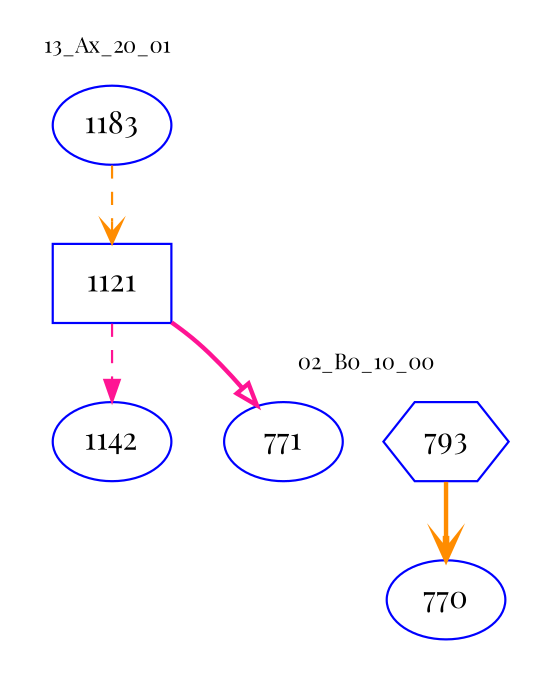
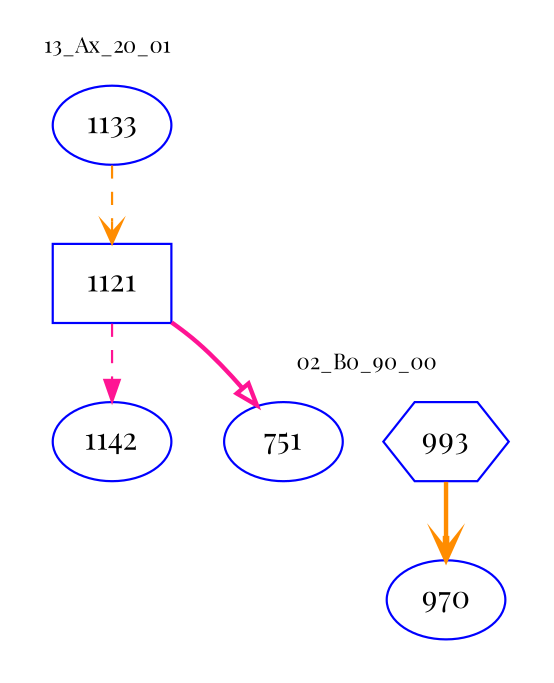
node "1183": label "1183" -> "1133"
cluster "02_B0_10_00": label "02_B0_10_00" -> "02_B0_90_00"
node "771": label "771" -> "751"
node "793": label "793" -> "993"
node "770": label "770" -> "970"
